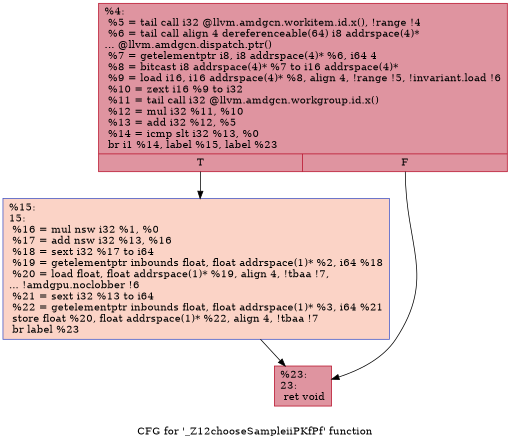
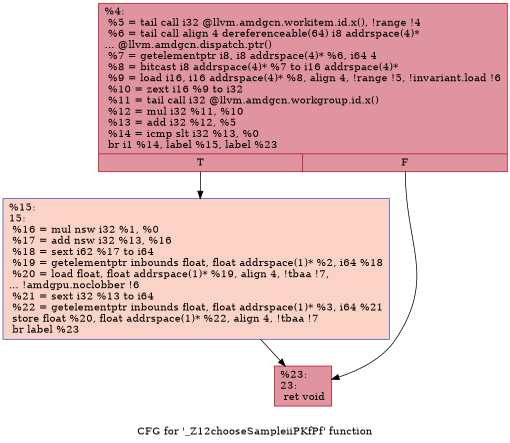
node "%15:": text "%18 = sext i32 %17 to i64" -> "%18 = sext i62 %17 to i64"
